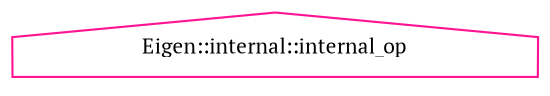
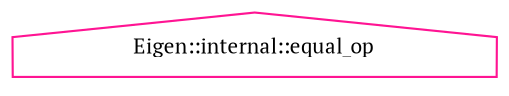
node "Eigen::internal::internal_op": label "Eigen::internal::internal_op" -> "Eigen::internal::equal_op"
